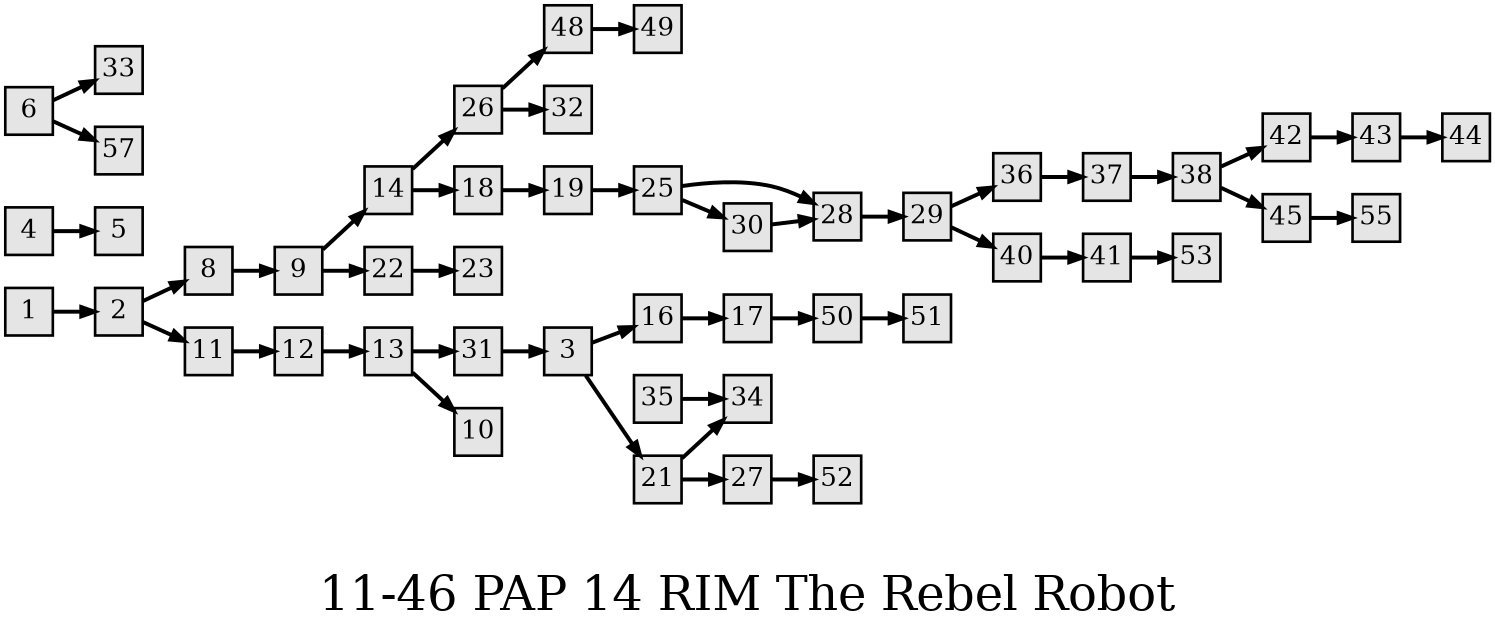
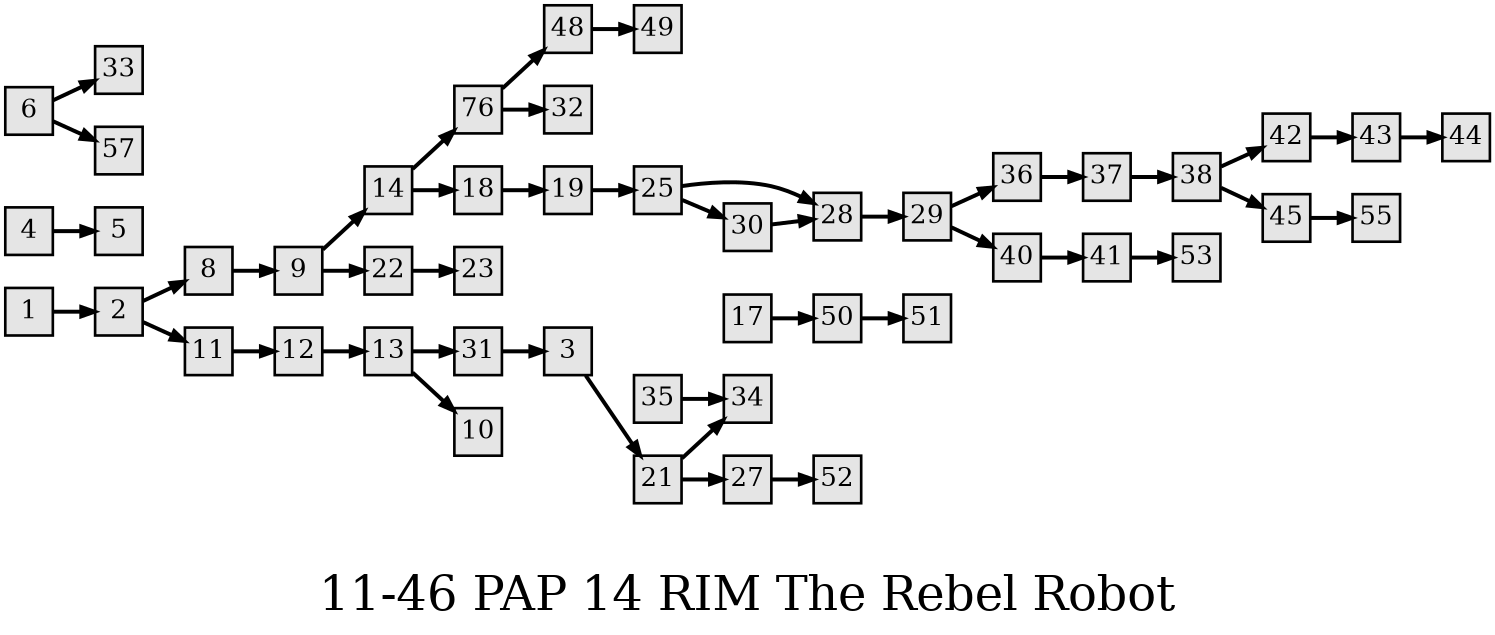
node "26": label "26" -> "76"
node "16": removed
